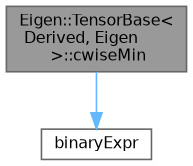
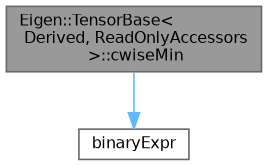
node "Eigen::TensorBase< Derived, Eigen >::cwiseMin": label "Eigen::TensorBase< Derived, Eigen >::cwiseMin" -> "Eigen::TensorBase< Derived, ReadOnlyAccessors >::cwiseMin"
